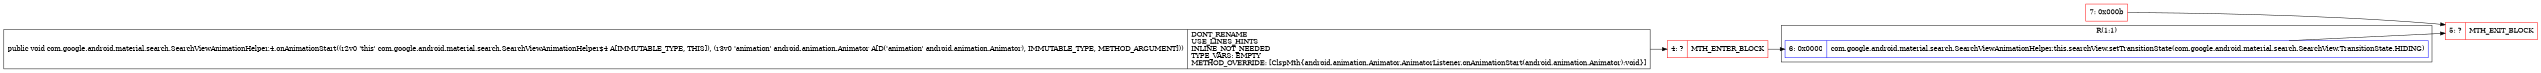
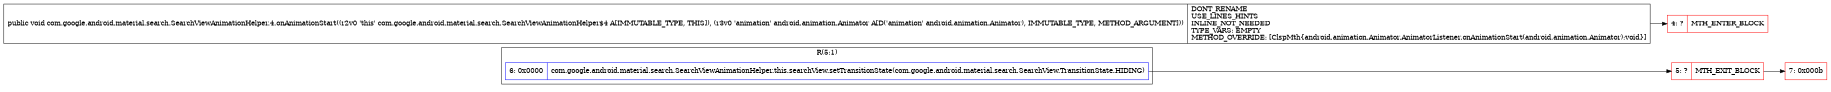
edge "7: 0x000b" -> "5: ?": reversed
cluster "R(1:1)": label "R(1:1)" -> "R(5:1)"
edge "4: ?" -> "6: 0x0000": removed
